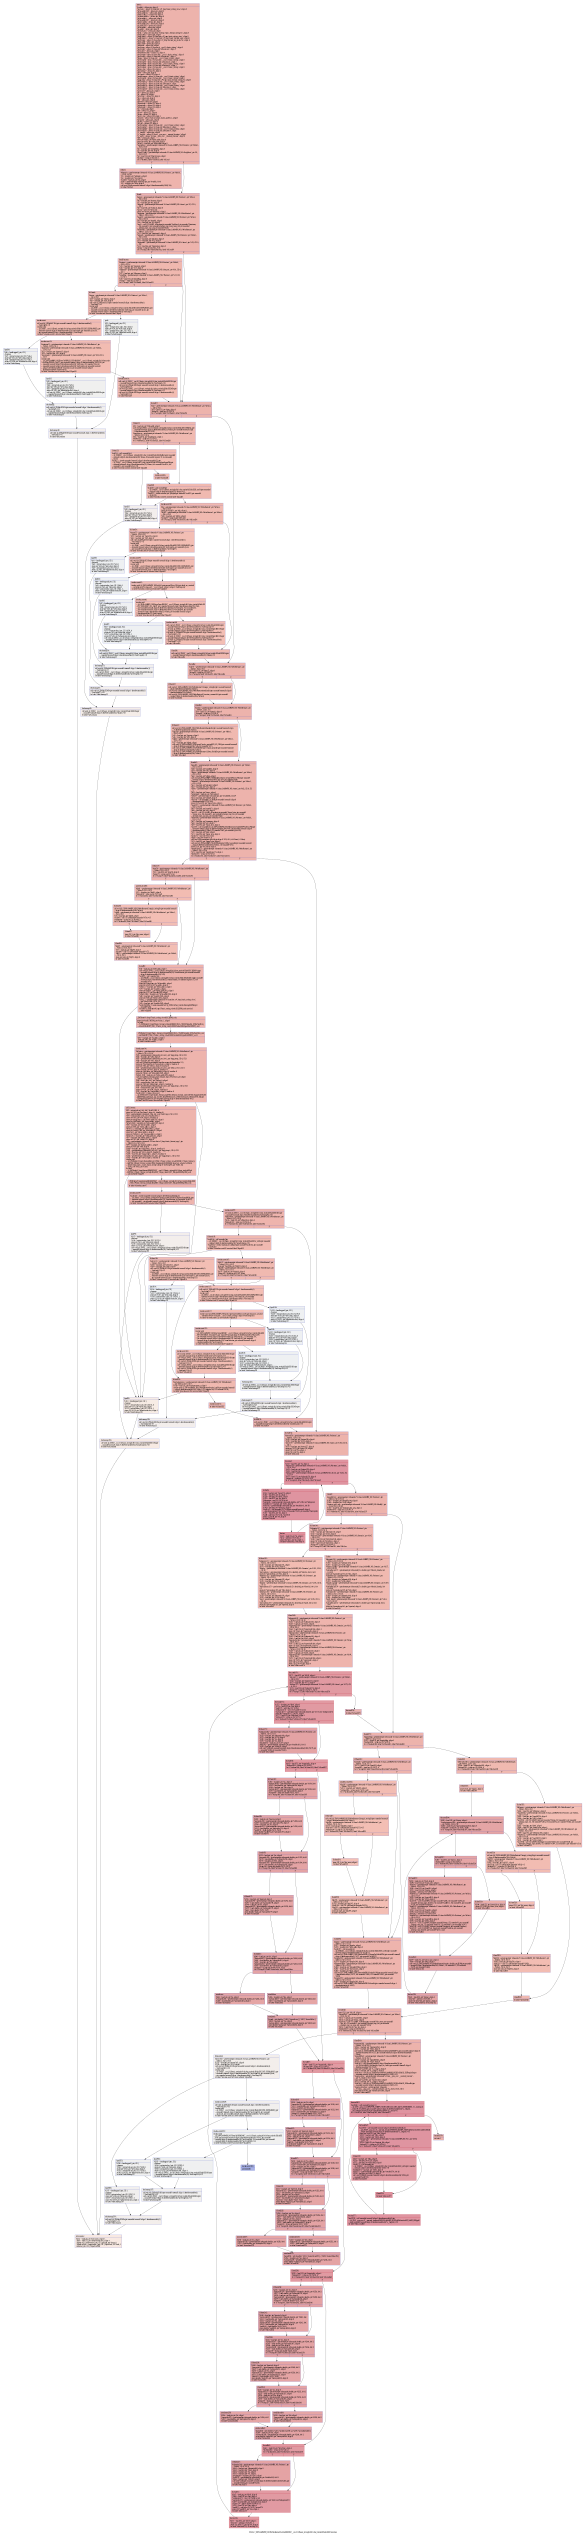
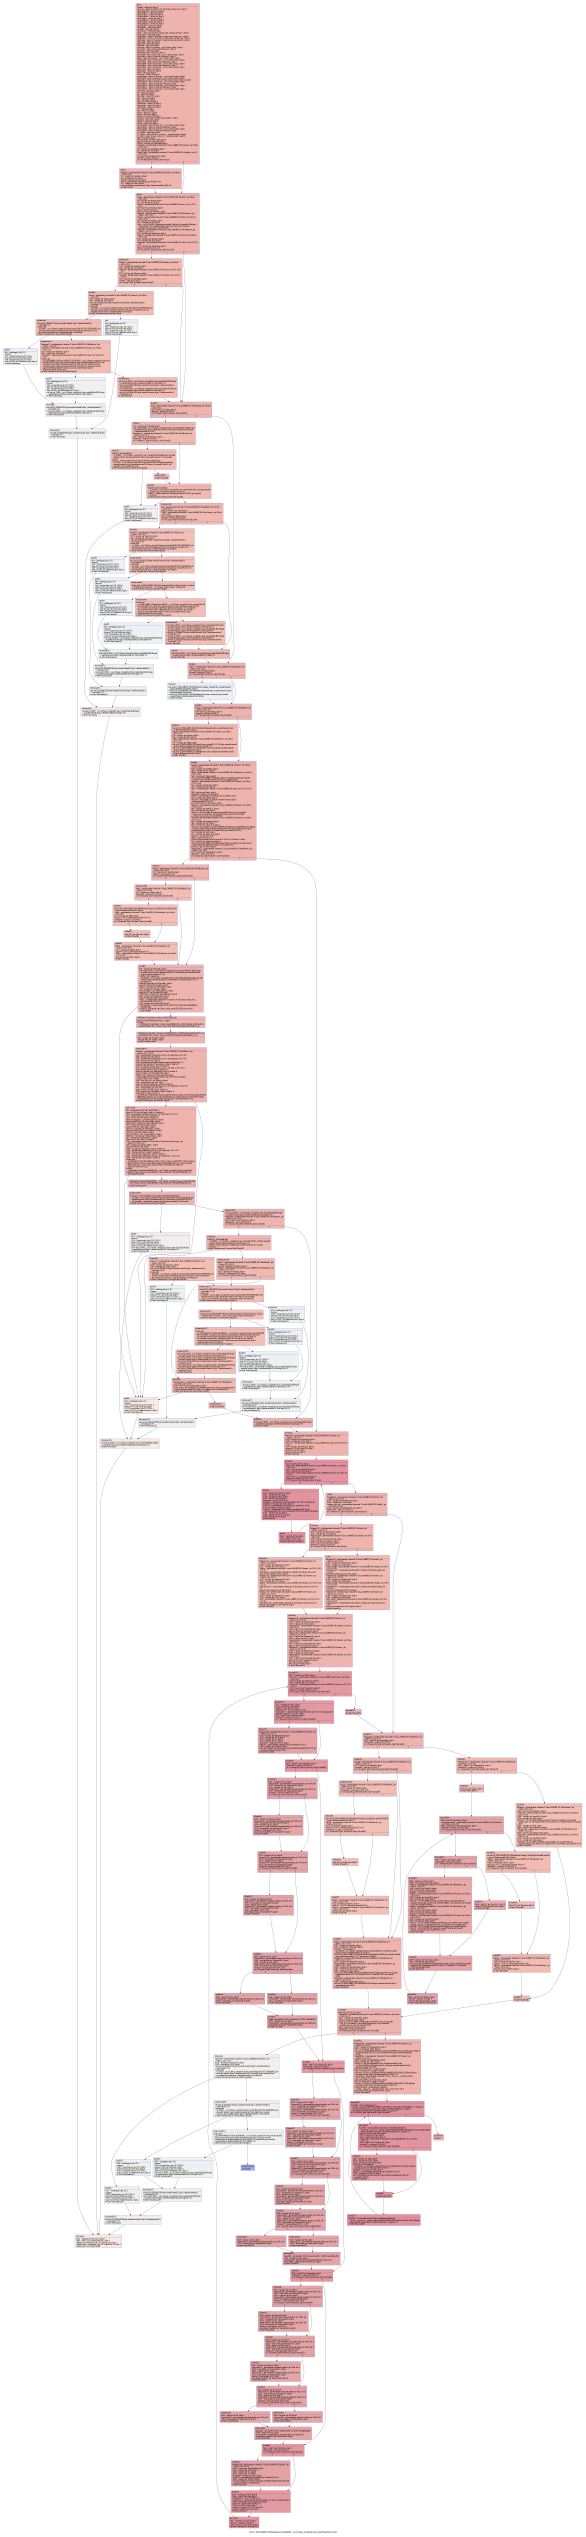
node "if.then59:": fillcolor #de614d70 -> #d9dce170
